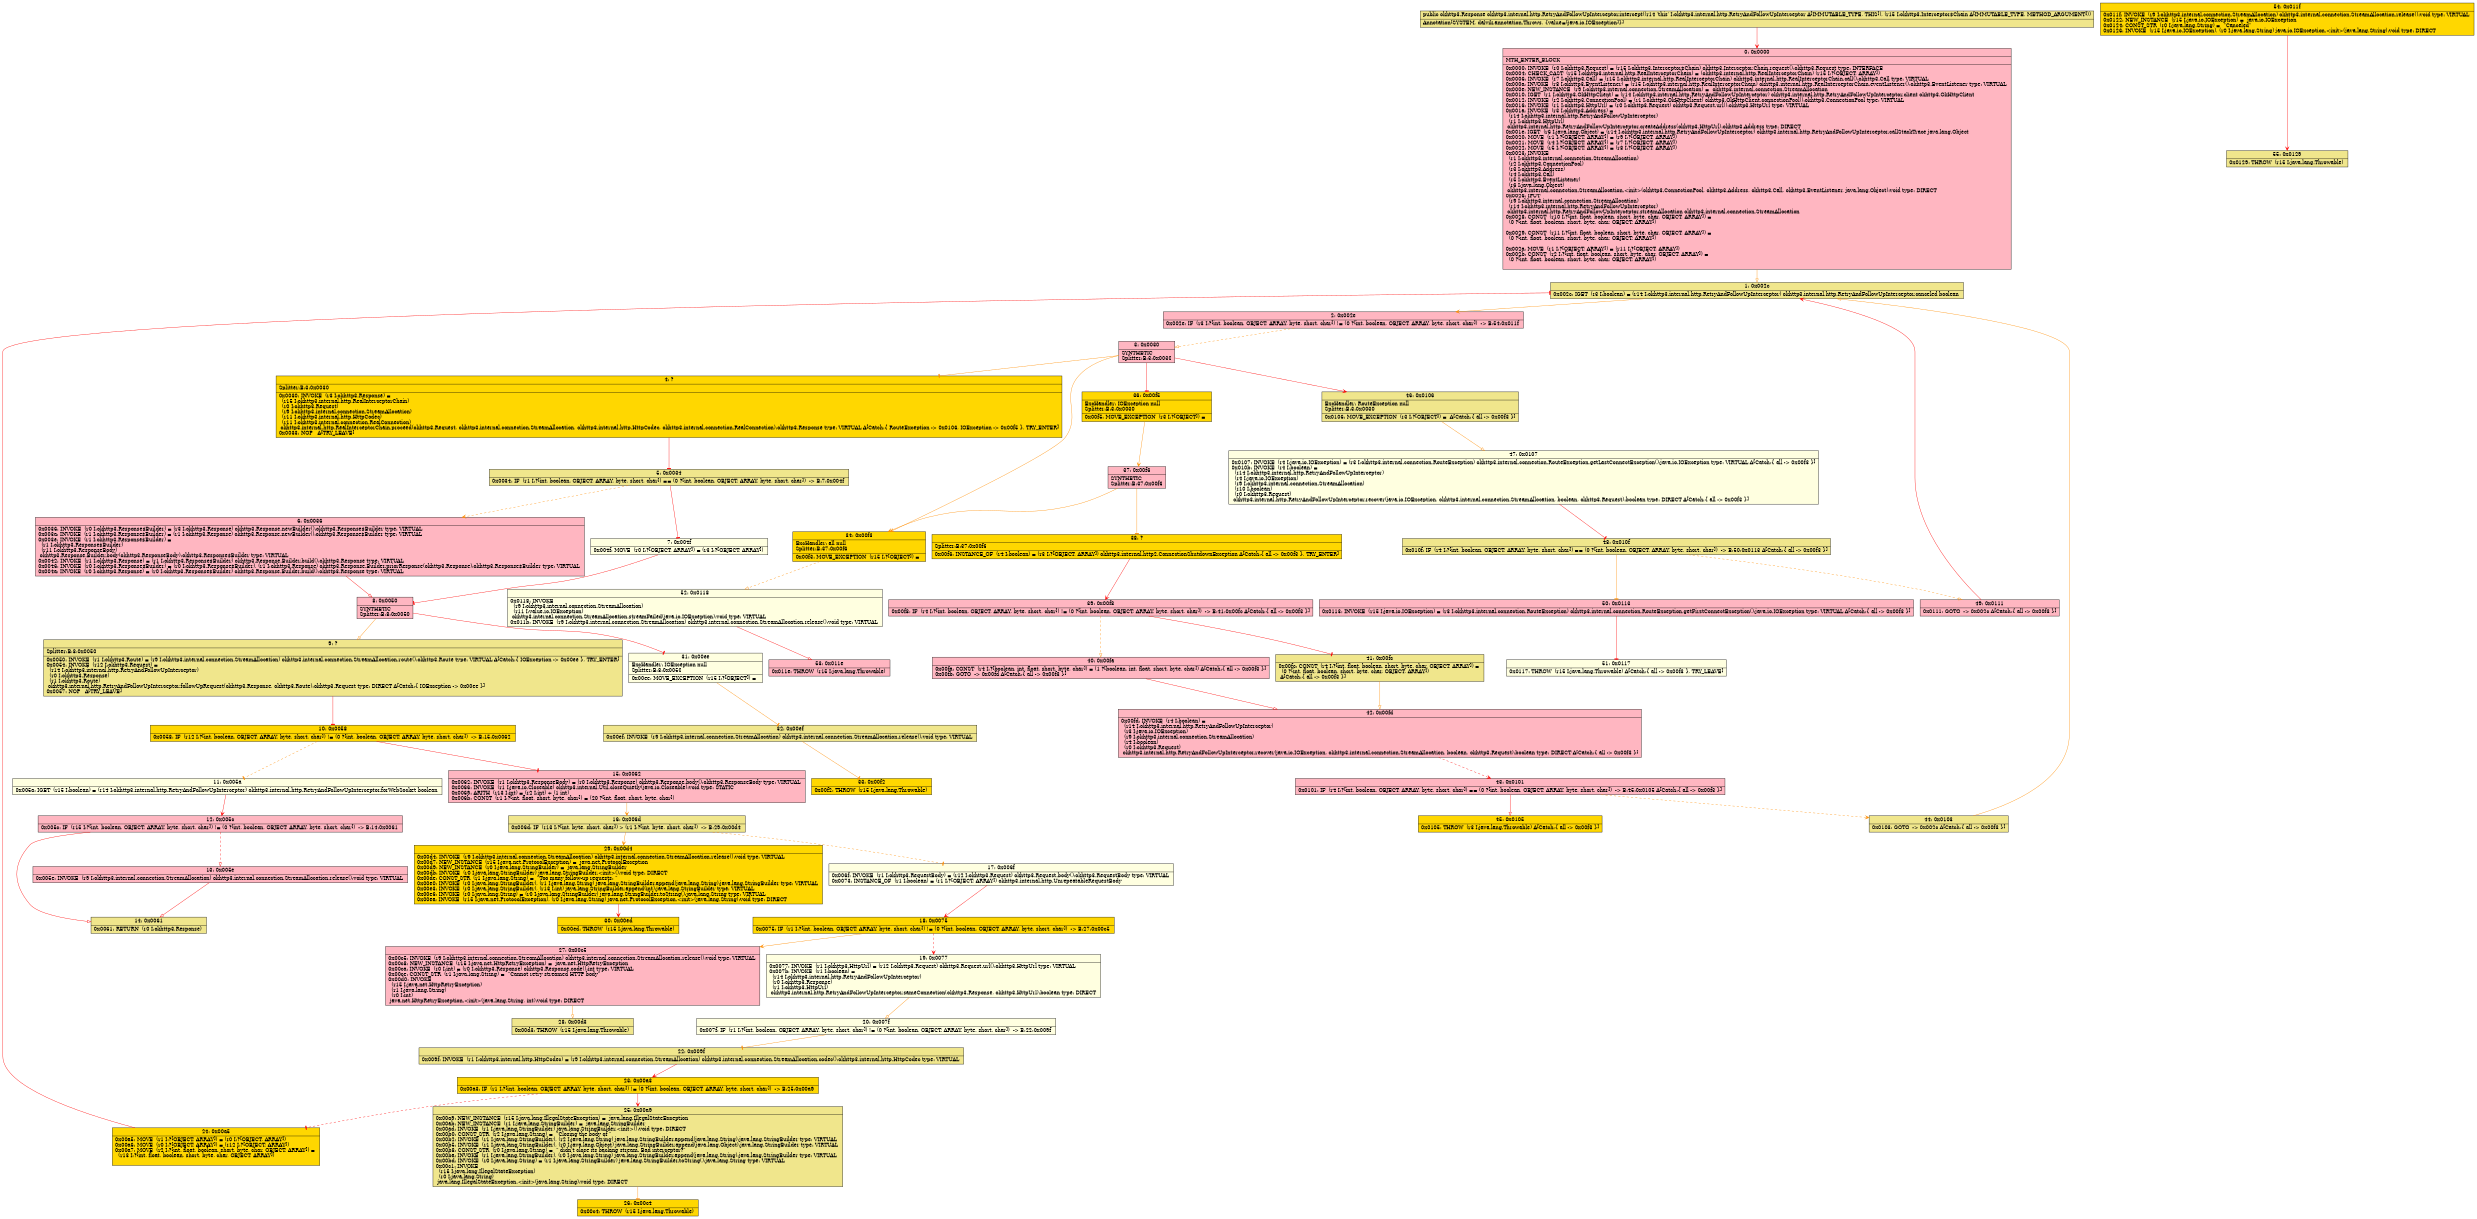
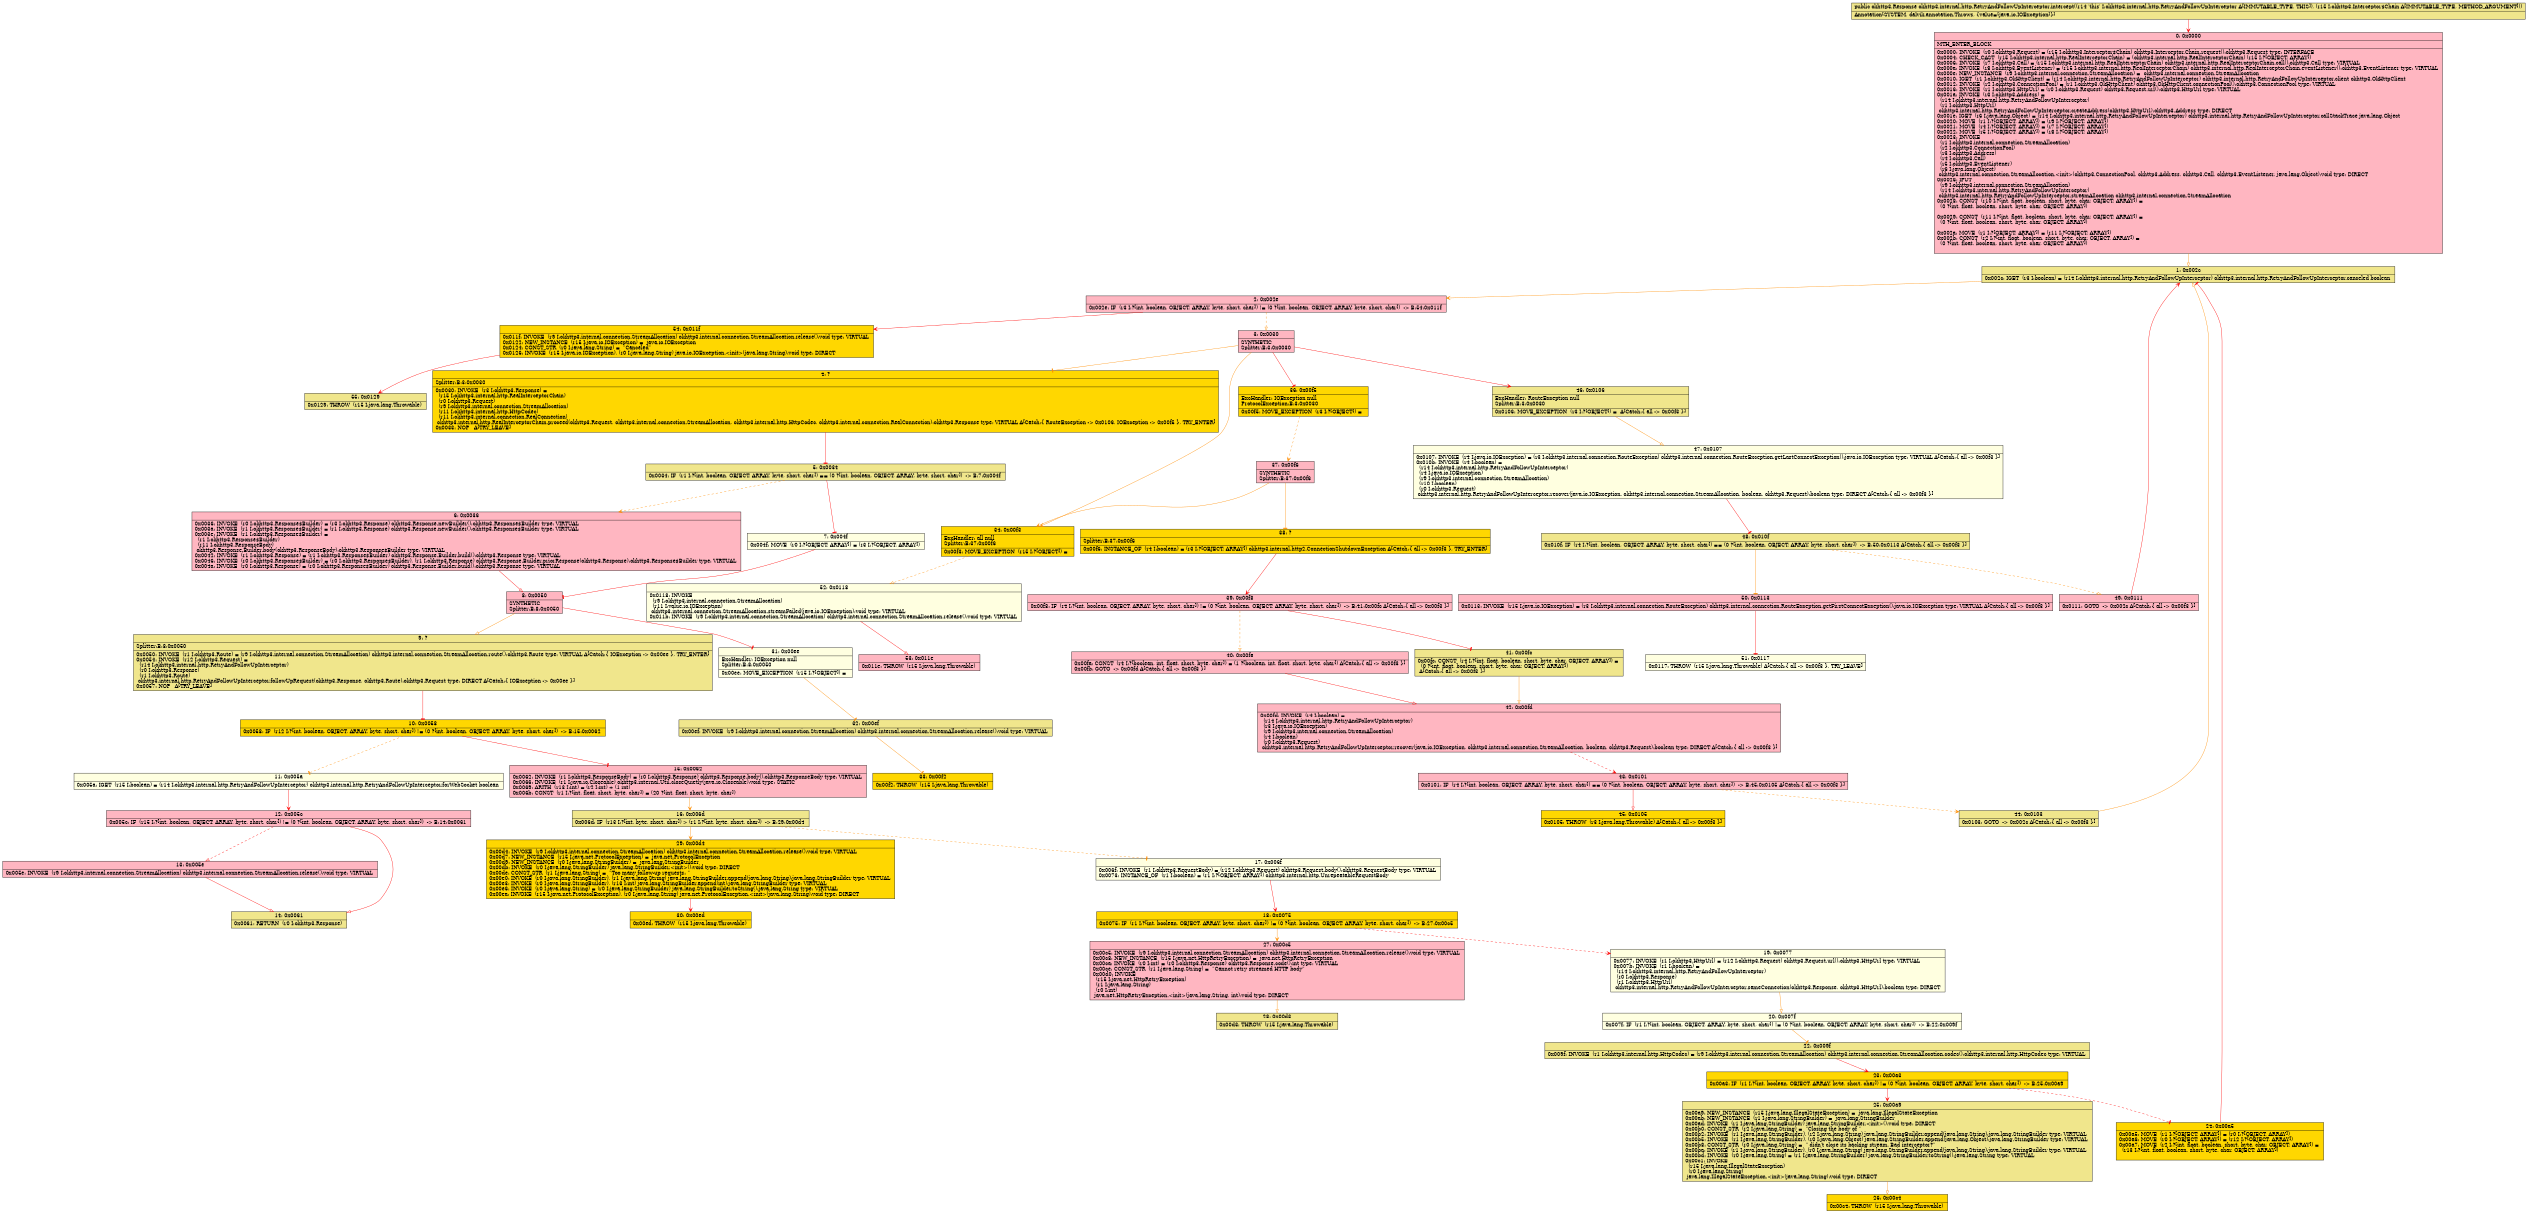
edge "2: 0x002e" -> "54: 0x011f": added
node "36: 0x00f5": text "Splitter:B:3:0x0030" -> "ProtocolException:B:3:0x0030"
edge "36: 0x00f5" -> "37: 0x00f6": style solid -> dashed
edge "25: 0x00a9" -> "26: 0x00c4": arrowhead tee -> onormal
